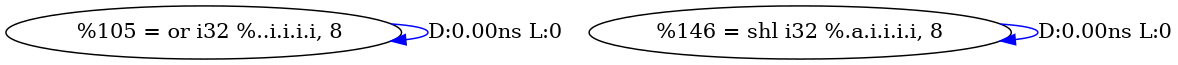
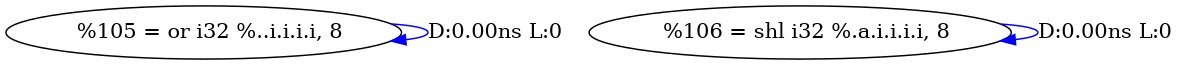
node "%146 = shl i32 %.a.i.i.i.i, 8": label "%146 = shl i32 %.a.i.i.i.i, 8" -> "%106 = shl i32 %.a.i.i.i.i, 8"
